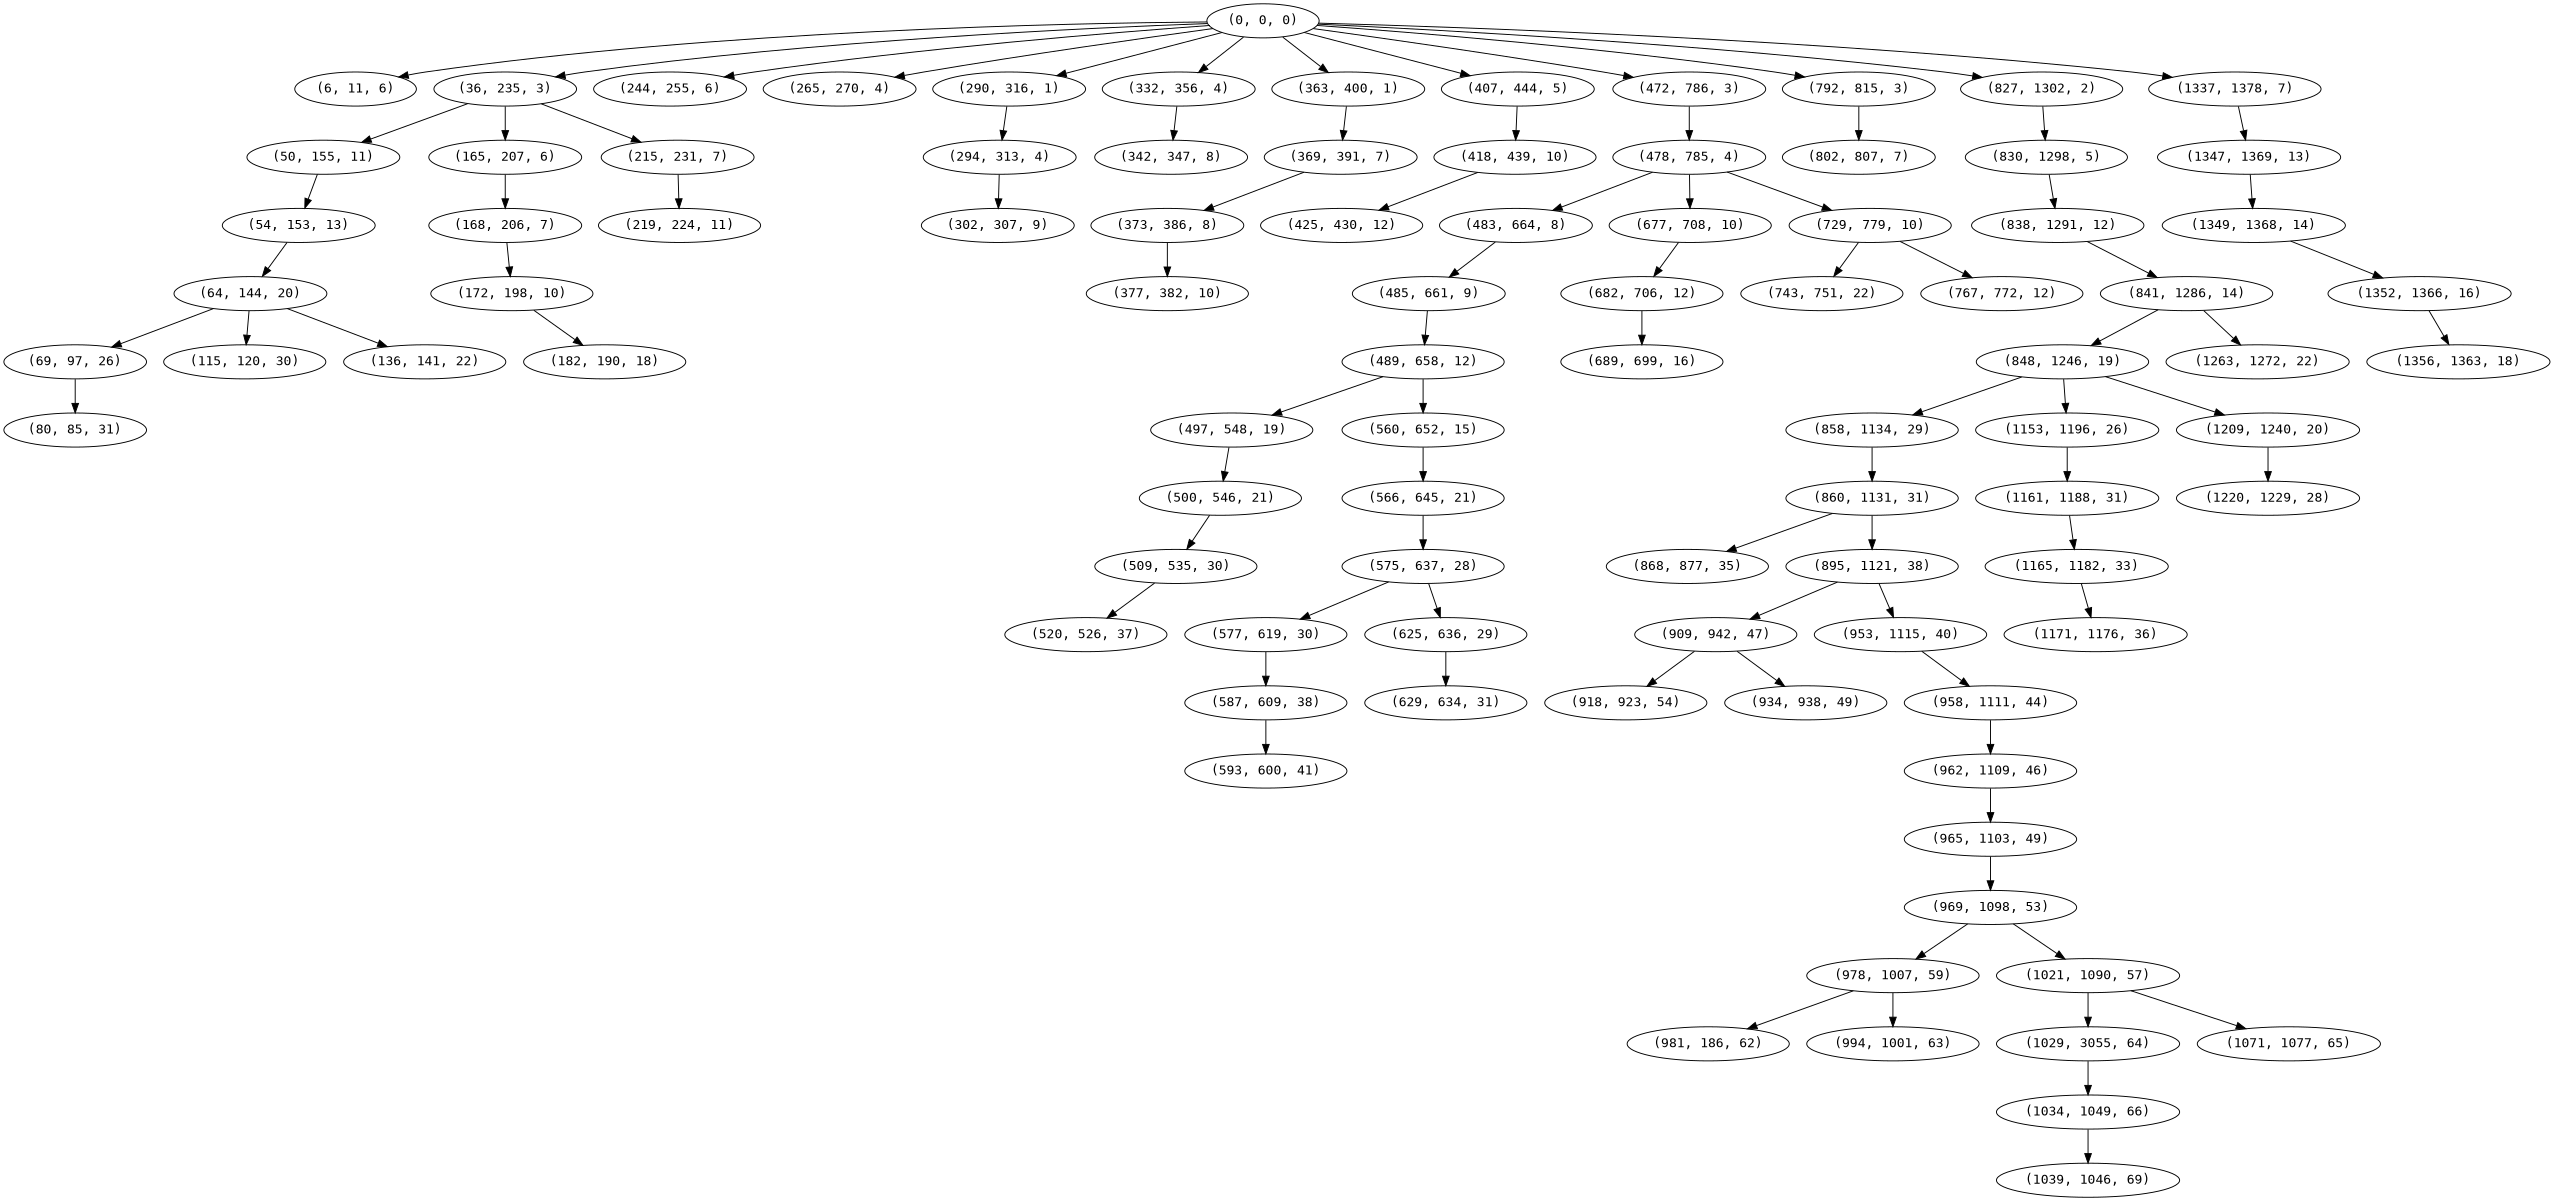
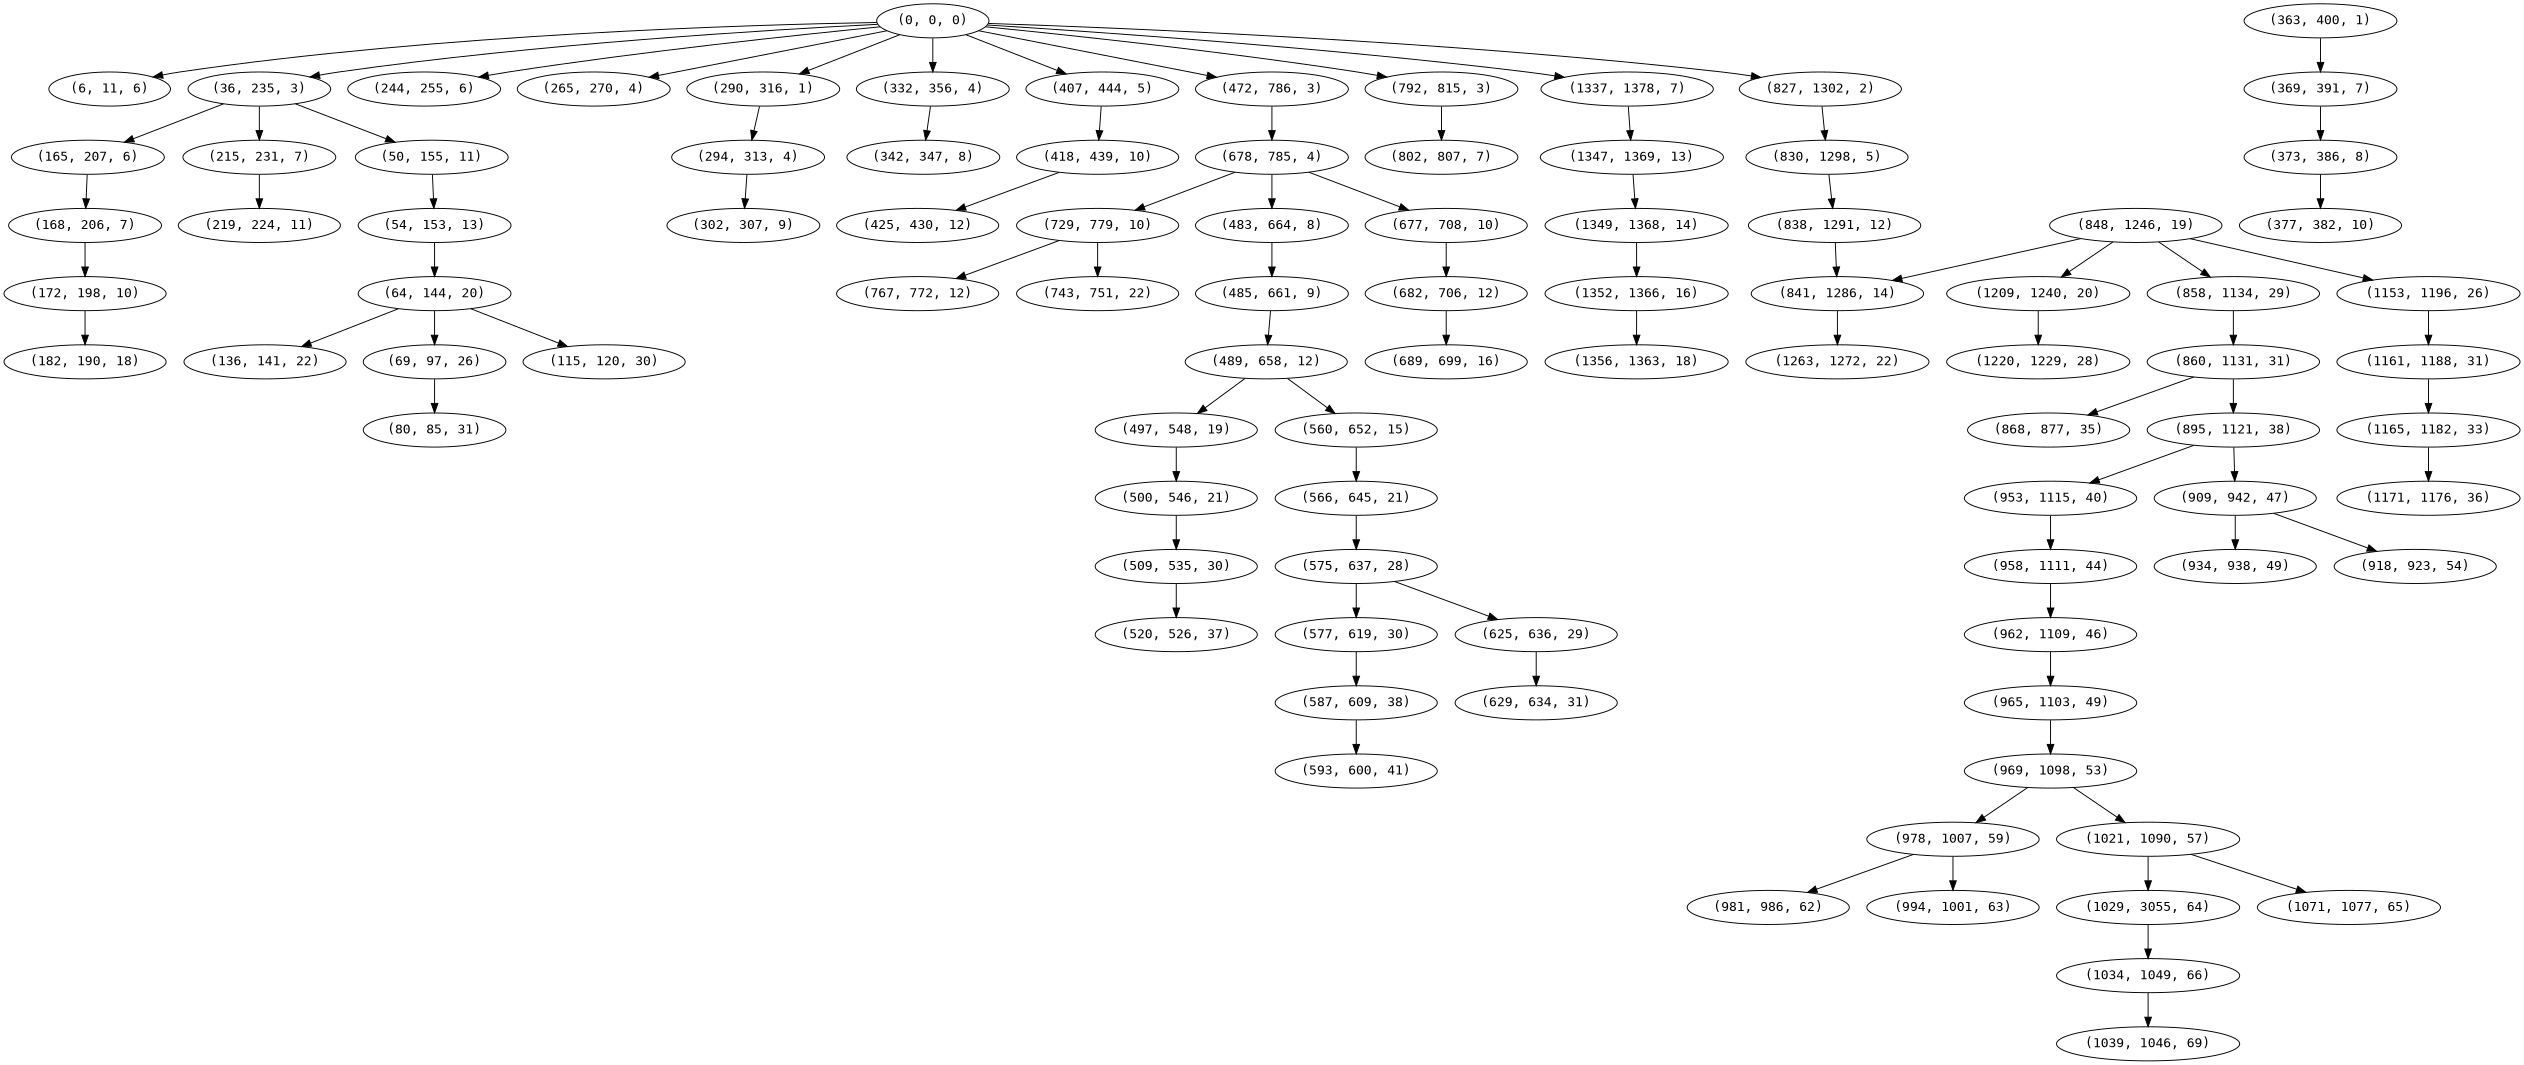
edge "(0, 0, 0)" -> "(363, 400, 1)": removed
node "(478, 785, 4)": label "(478, 785, 4)" -> "(678, 785, 4)"
edge "(841, 1286, 14)" -> "(848, 1246, 19)": reversed
node "(981, 186, 62)": label "(981, 186, 62)" -> "(981, 986, 62)"
